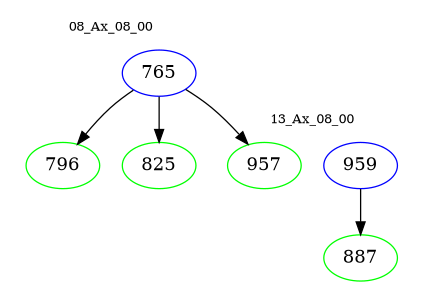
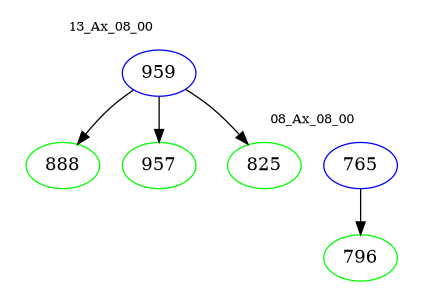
edge "765" -> "825": now "959" -> "825"
edge "765" -> "957": now "959" -> "957"
node "887": label "887" -> "888"
